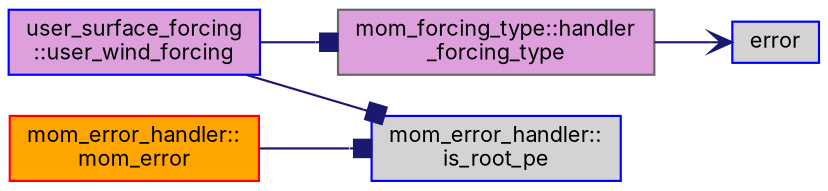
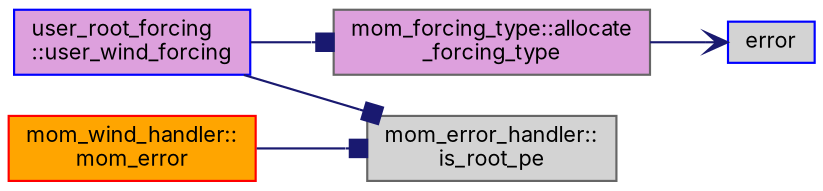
node "user_surface_forcing ::user_wind_forcing": label "user_surface_forcing ::user_wind_forcing" -> "user_root_forcing ::user_wind_forcing"
node "mom_forcing_type::handler _forcing_type": label "mom_forcing_type::handler _forcing_type" -> "mom_forcing_type::allocate _forcing_type"
node "mom_error_handler:: mom_error": label "mom_error_handler:: mom_error" -> "mom_wind_handler:: mom_error"
node "mom_error_handler:: is_root_pe": color blue -> gray40
